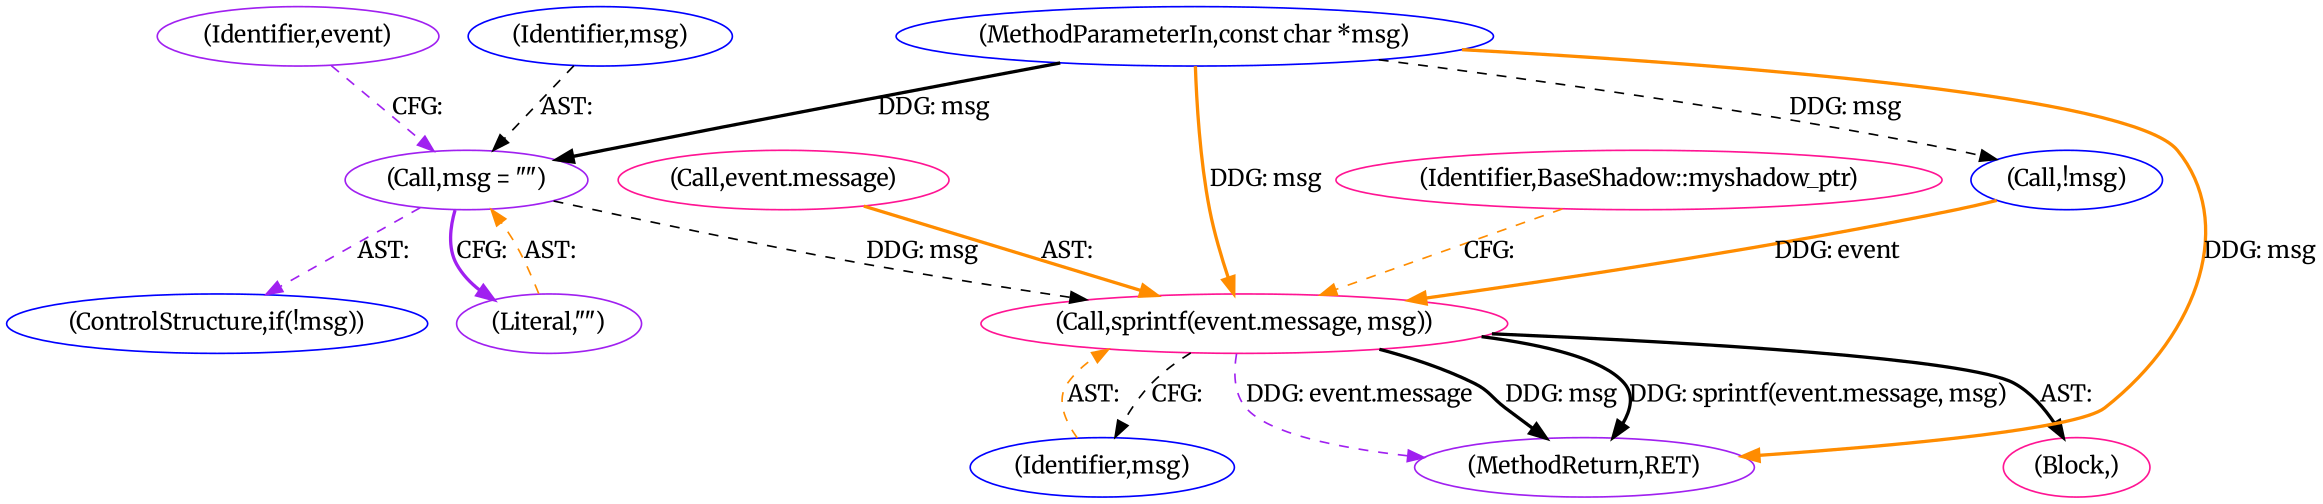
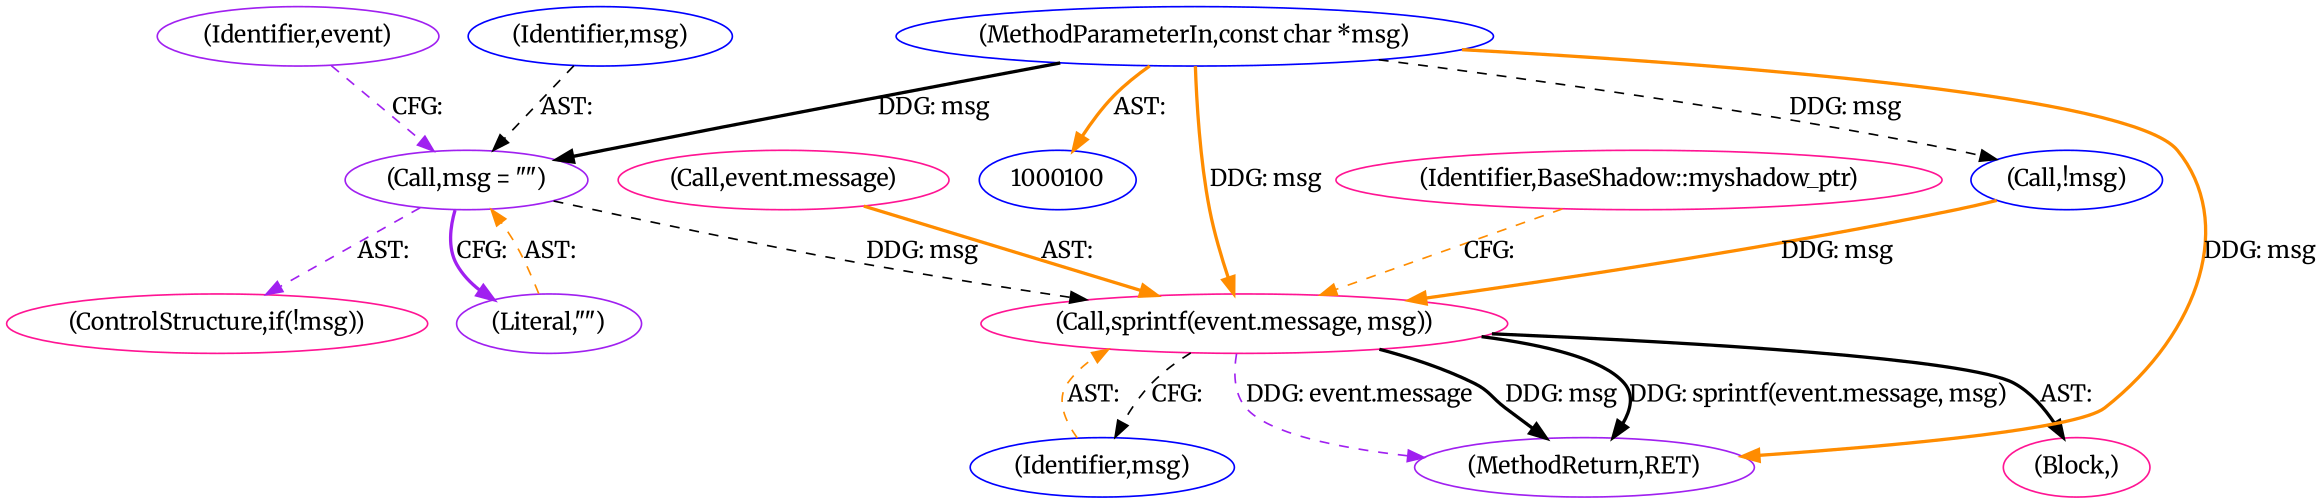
node "1000100": added
edge "(Call,!msg)" -> "(Call,sprintf(event.message, msg))": label "DDG: event" -> "DDG: msg"
node "(ControlStructure,if(!msg))": color blue -> deeppink
